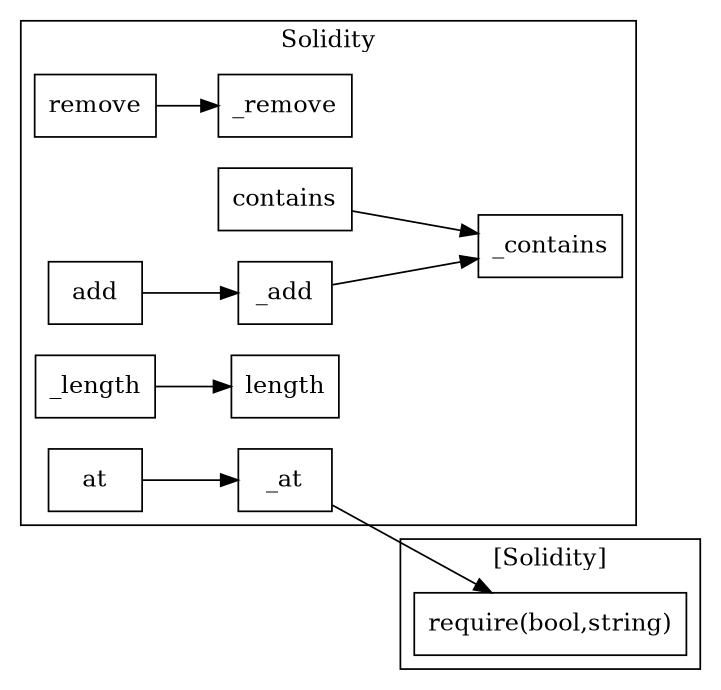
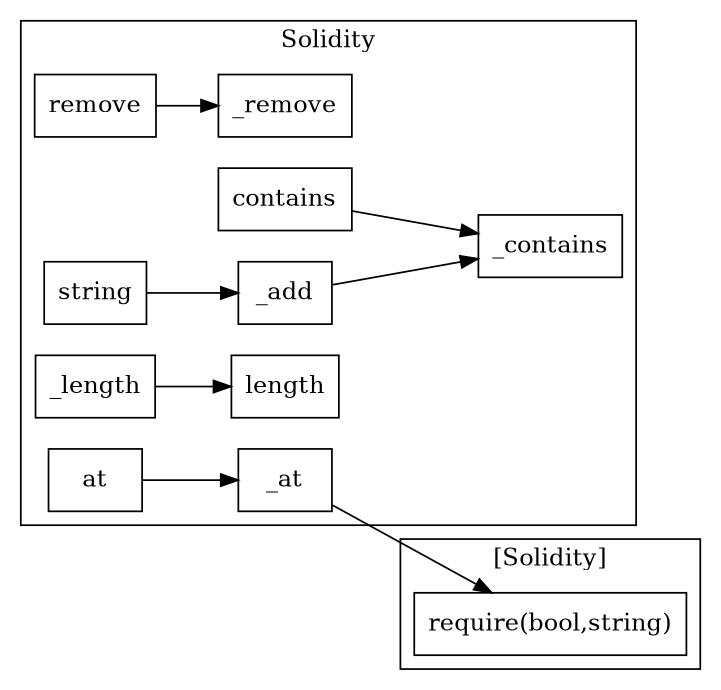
node "add": label "add" -> "string"
